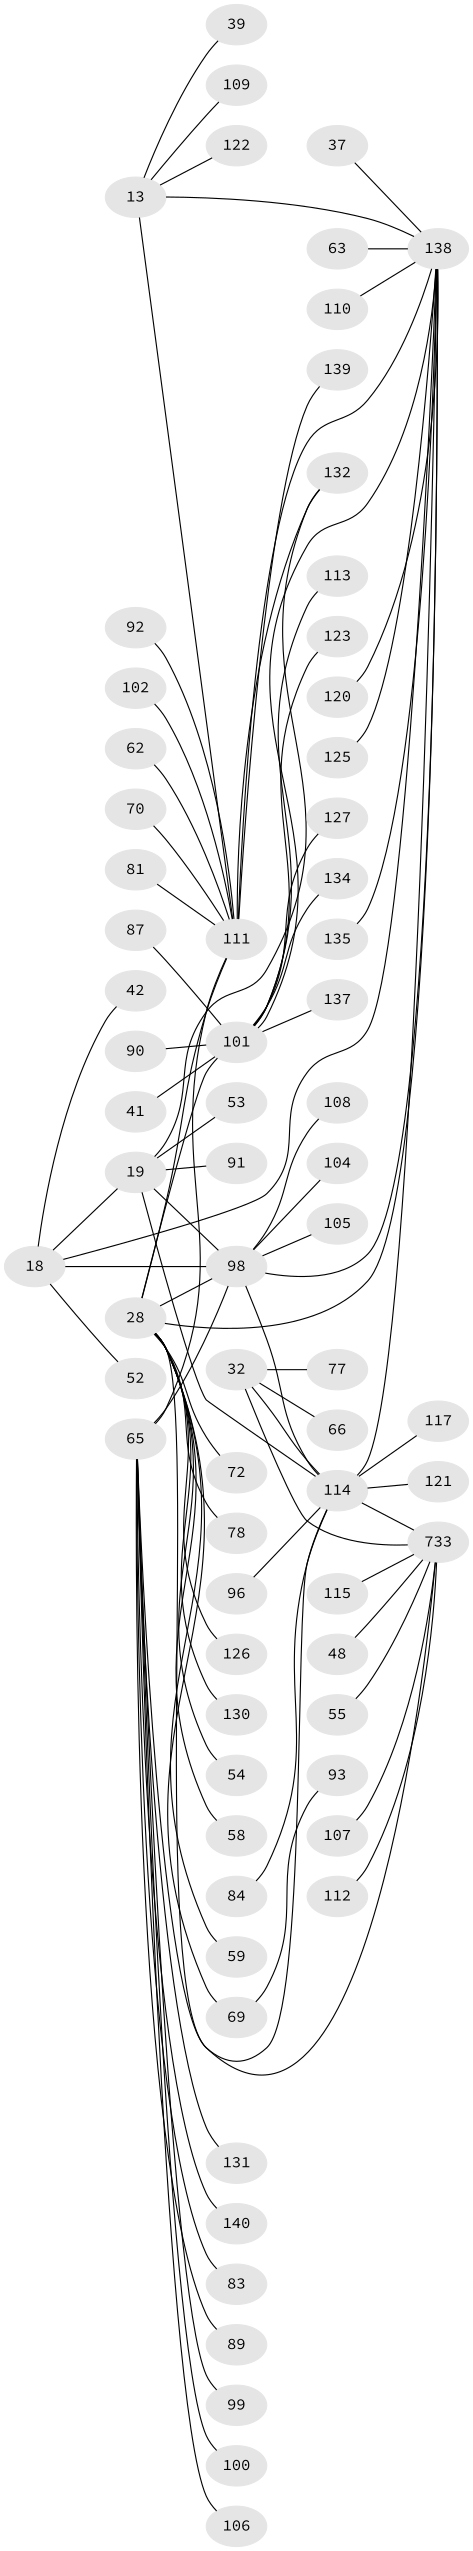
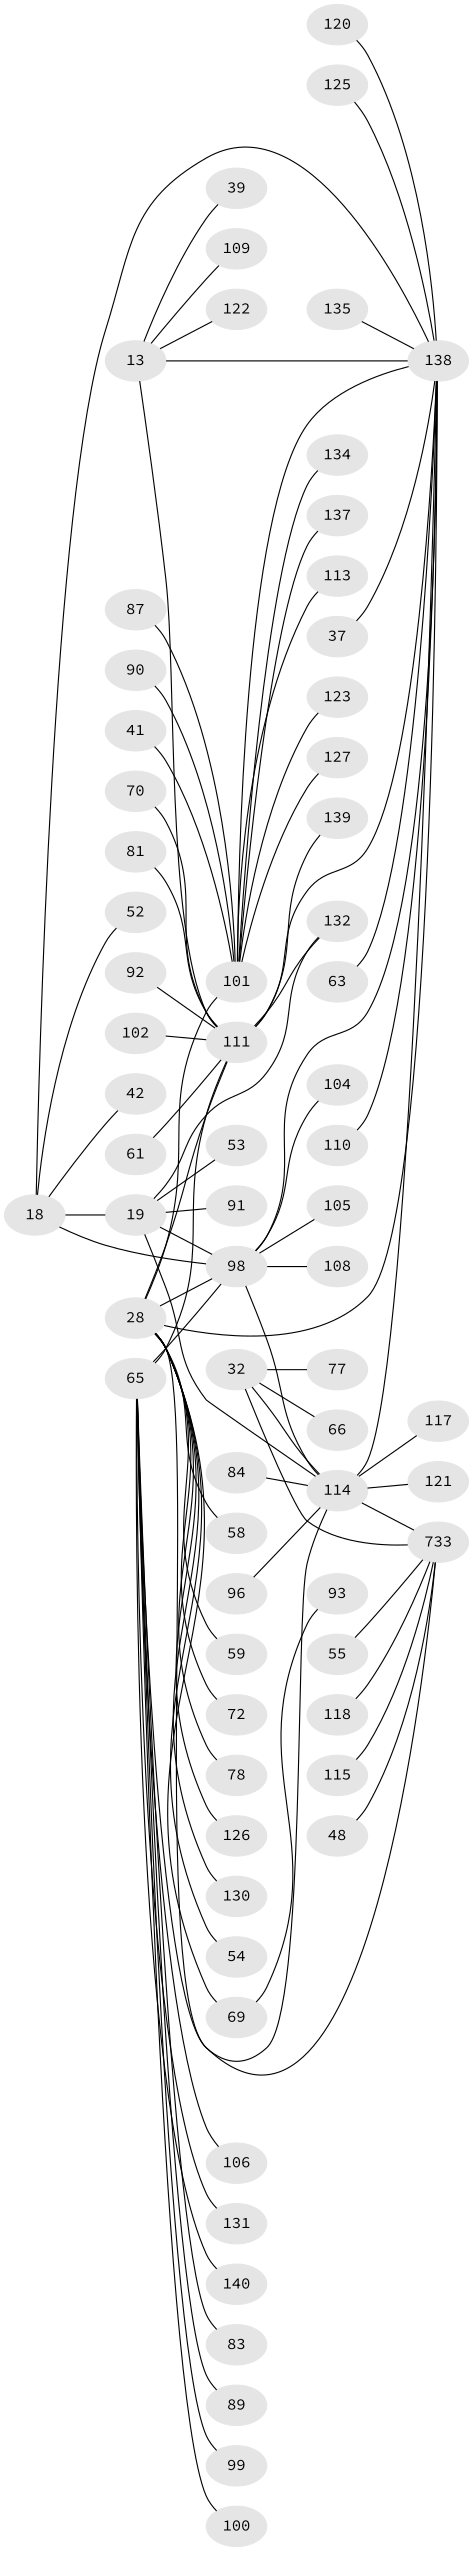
node "62": label "62" -> "61"
node "107": removed
node "112": label "112" -> "118"
